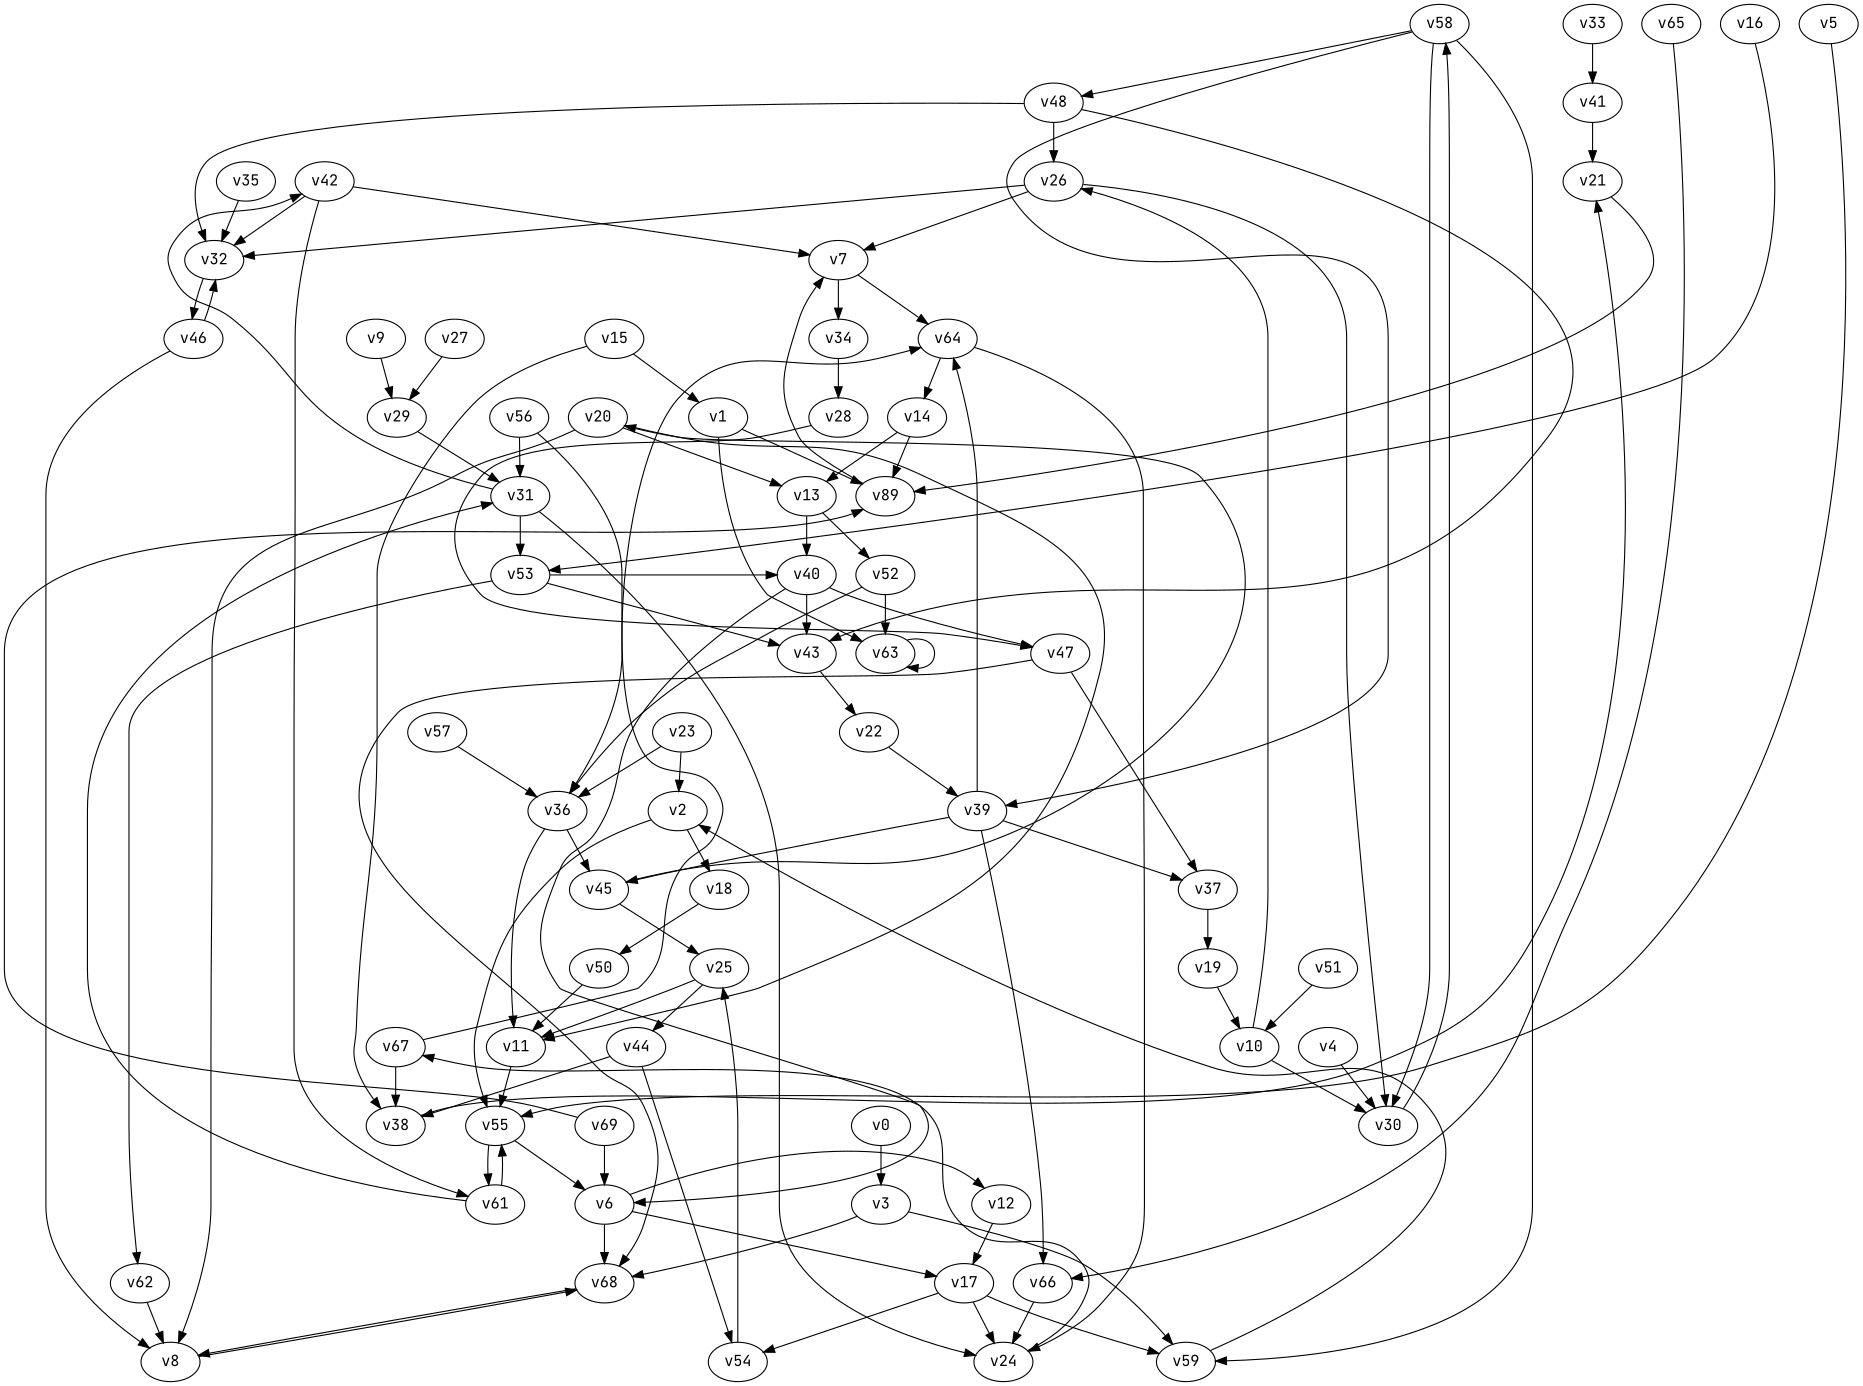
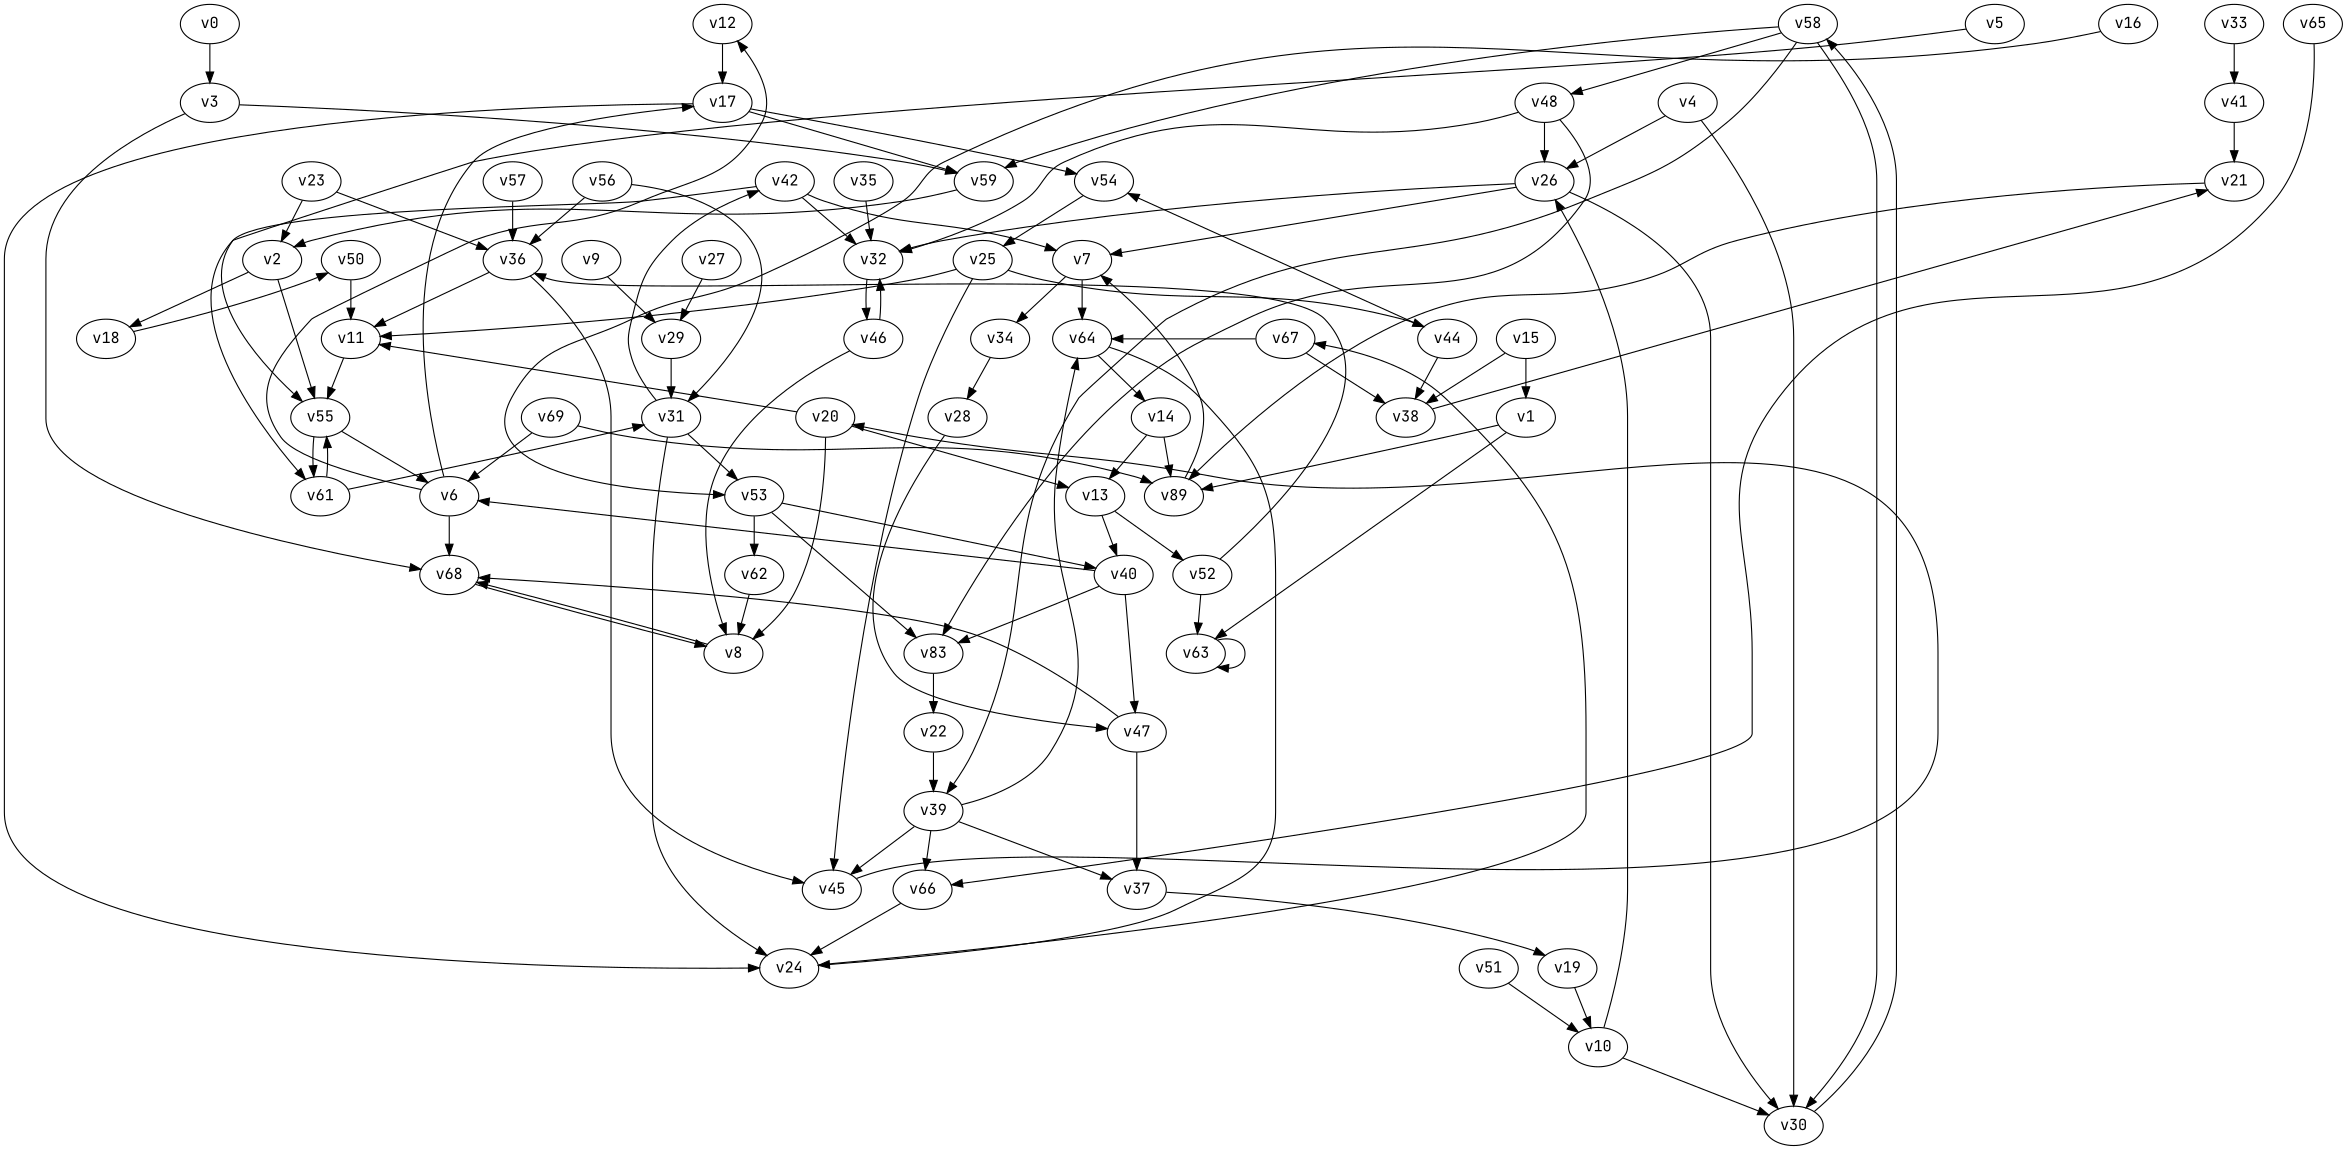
edge "v4" -> "v26": added
node "v43": label "v43" -> "v83"
edge "v45" -> "v25": reversed
